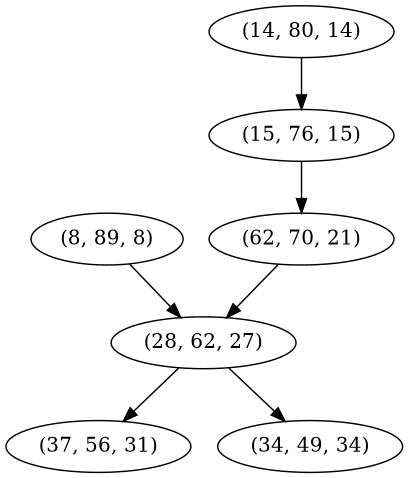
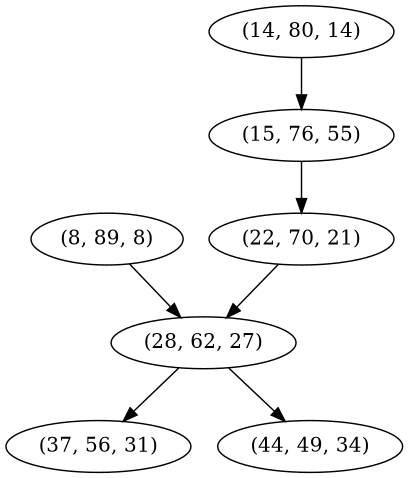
node "(15, 76, 15)": label "(15, 76, 15)" -> "(15, 76, 55)"
node "(62, 70, 21)": label "(62, 70, 21)" -> "(22, 70, 21)"
node "(34, 49, 34)": label "(34, 49, 34)" -> "(44, 49, 34)"
